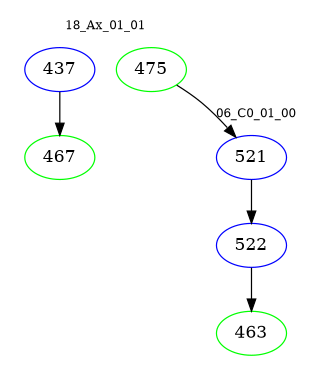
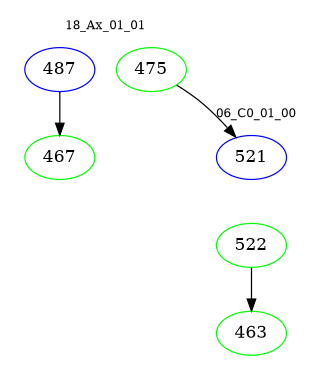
node "437": label "437" -> "487"
edge "521" -> "522": removed
node "522": color blue -> green
